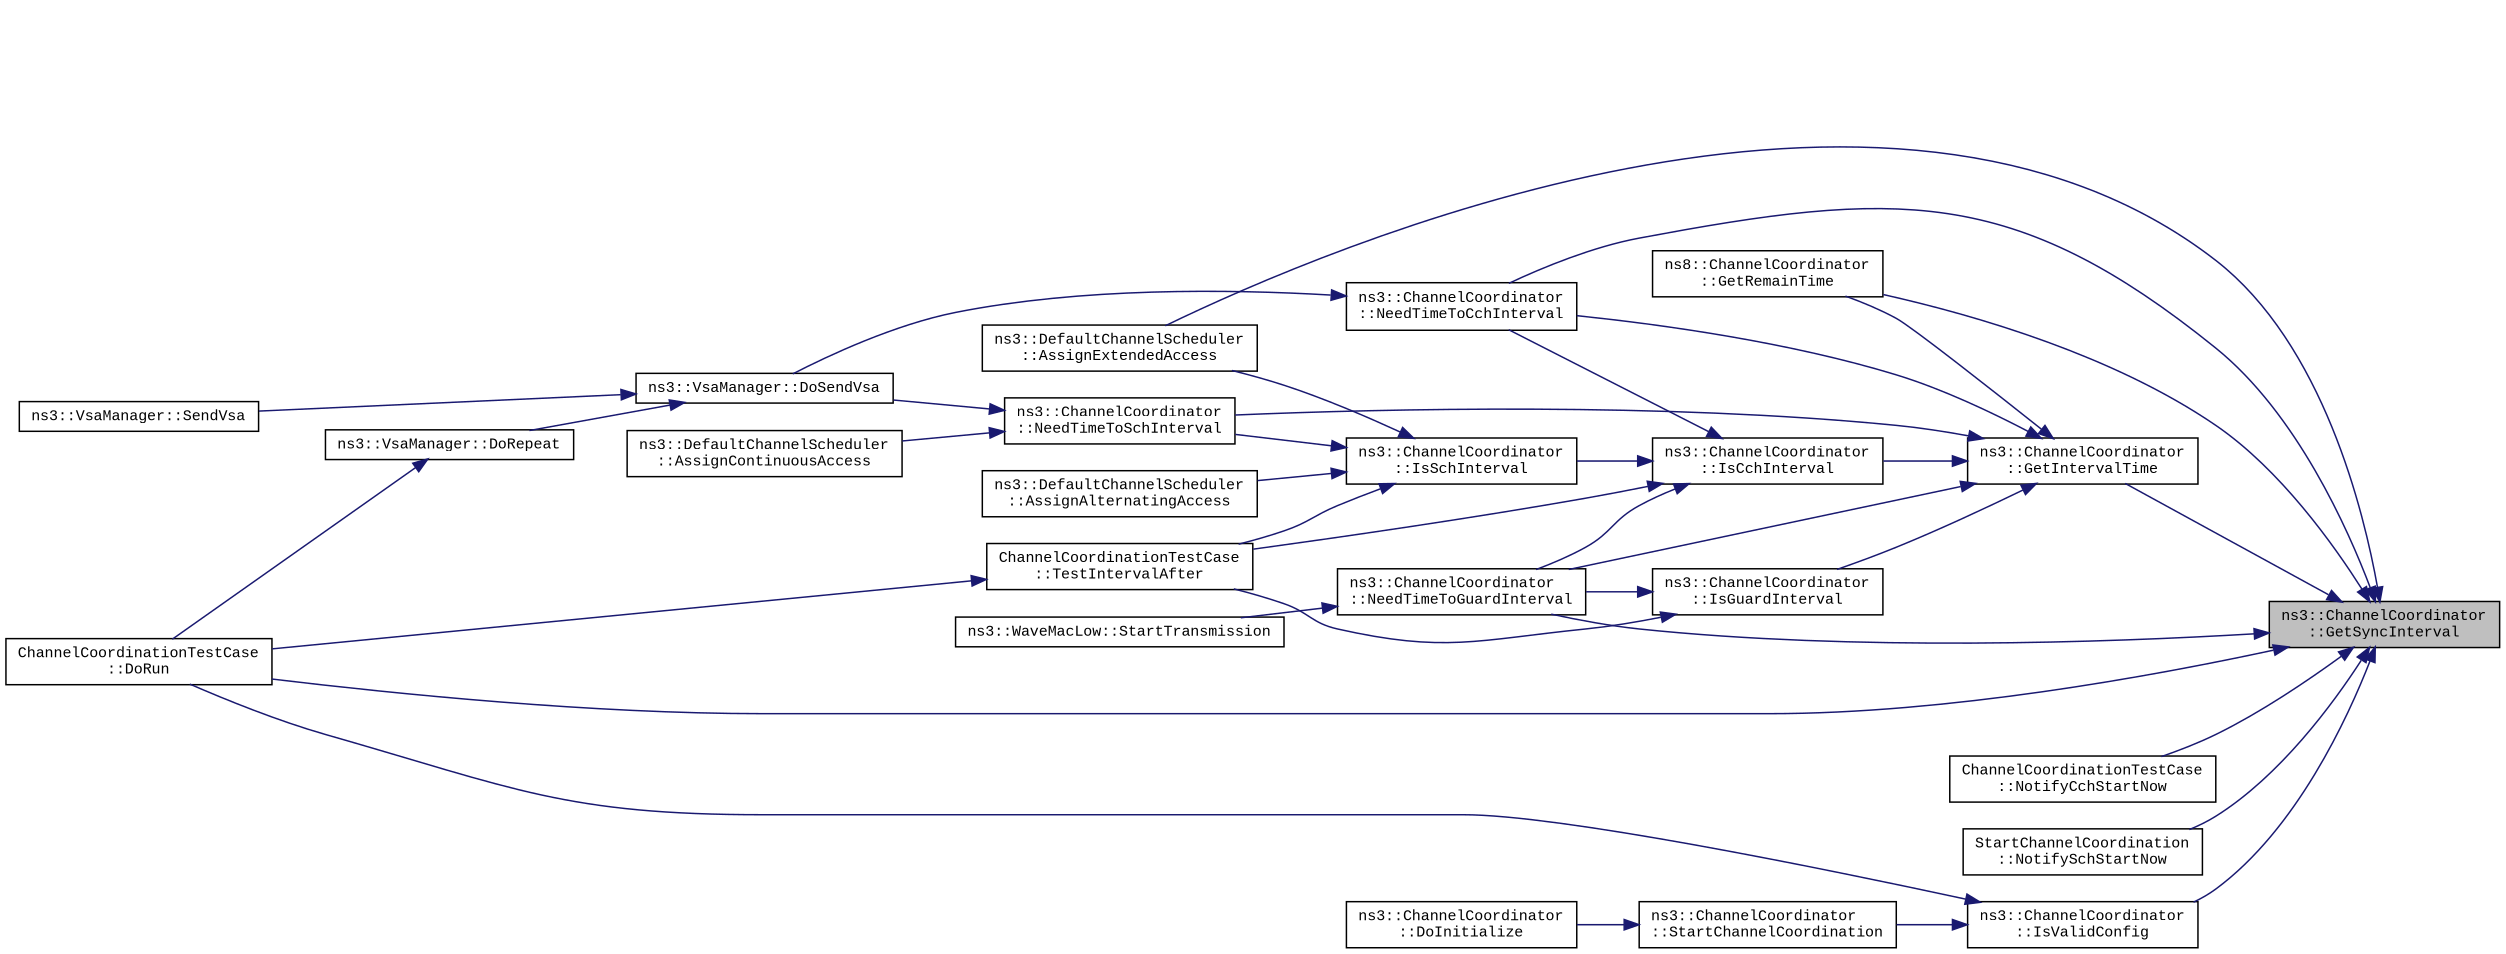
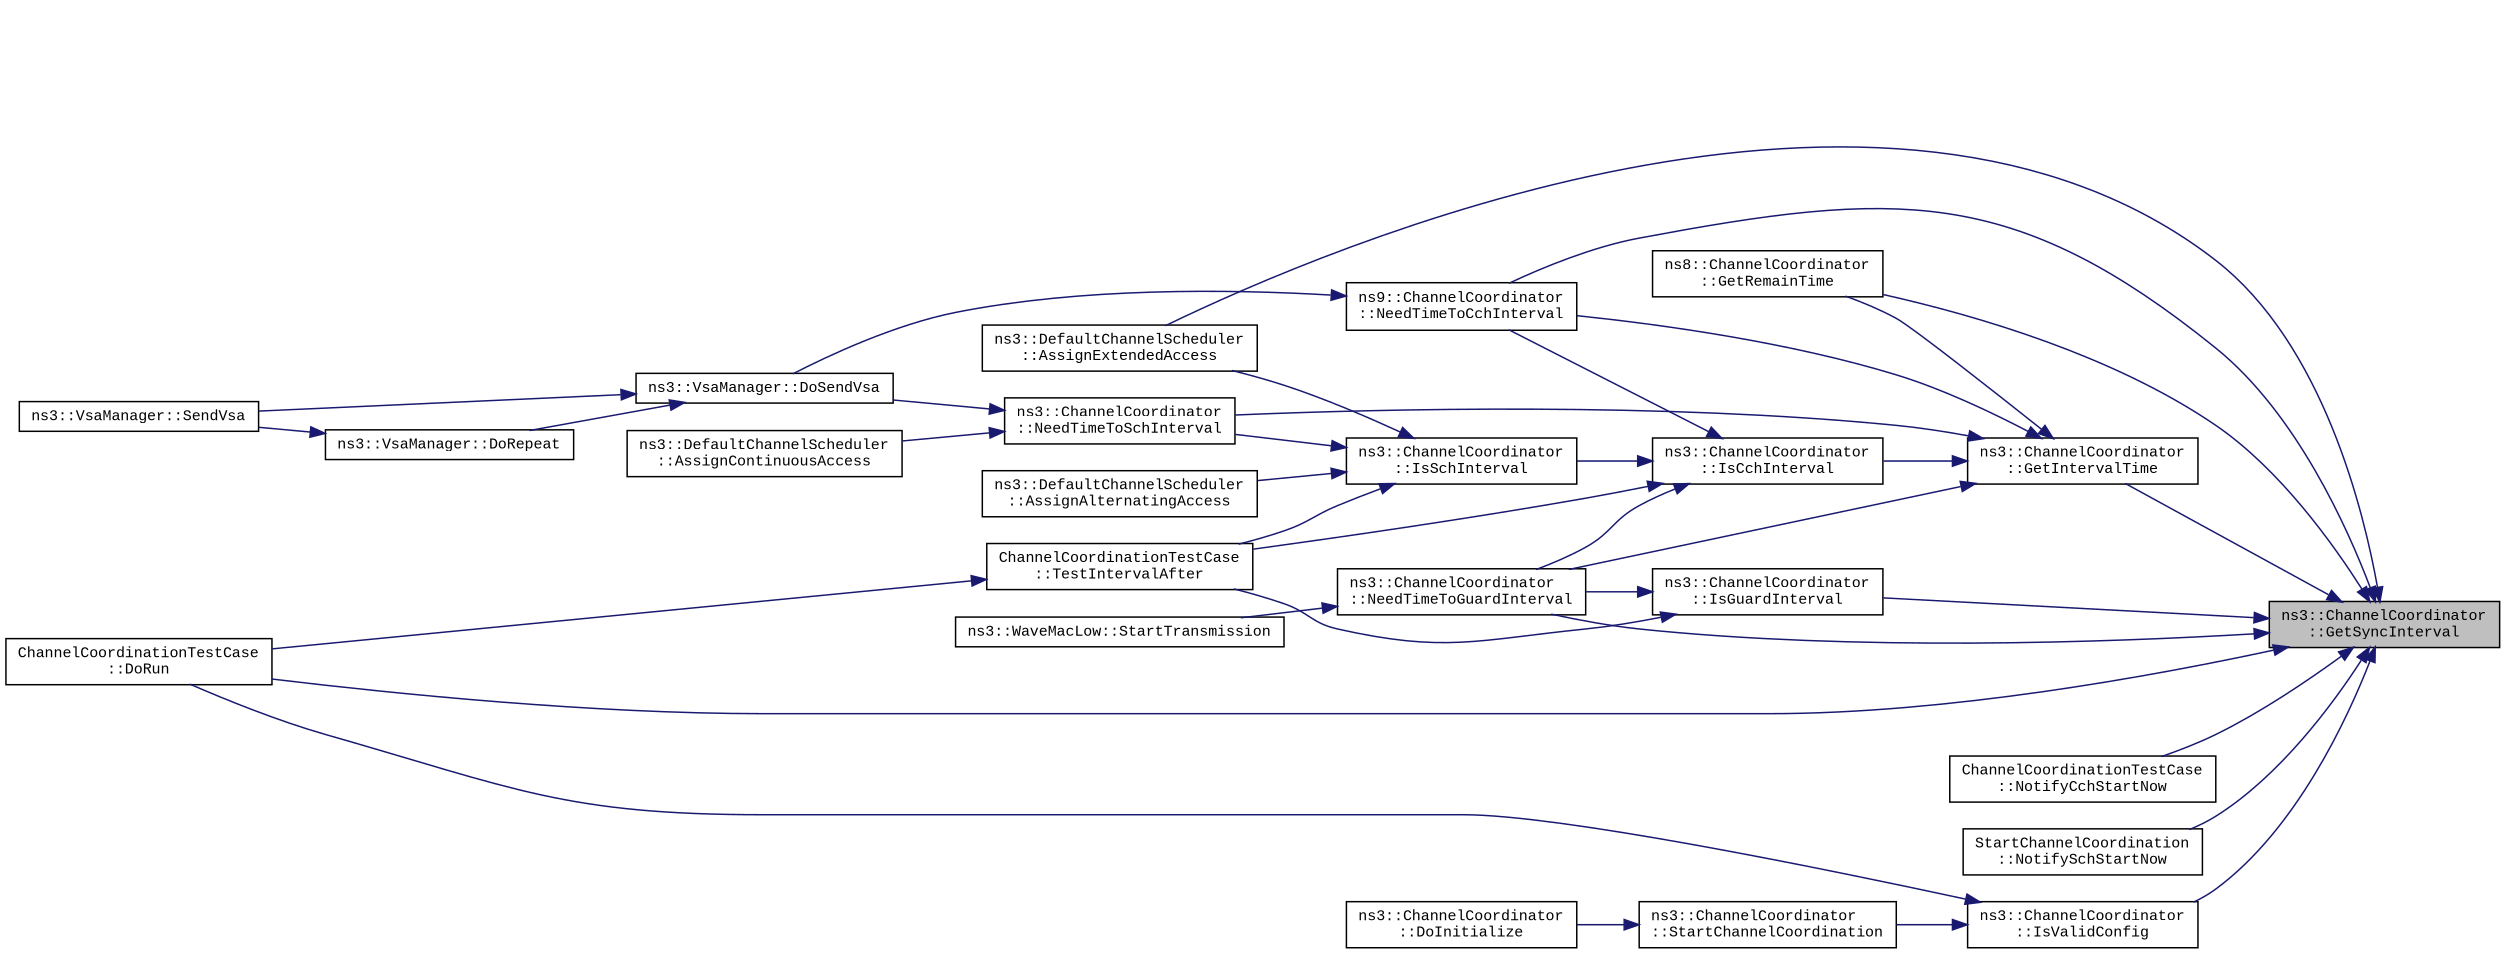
node "ns3::ChannelCoordinator ::NeedTimeToCchInterval": label "ns3::ChannelCoordinator ::NeedTimeToCchInterval" -> "ns9::ChannelCoordinator ::NeedTimeToCchInterval"
edge "ns3::ChannelCoordinator ::IsGuardInterval" -> "ns3::ChannelCoordinator ::GetIntervalTime": now "ns3::ChannelCoordinator ::IsGuardInterval" -> "ns3::ChannelCoordinator ::GetSyncInterval"
edge "ChannelCoordinationTestCase ::DoRun" -> "ns3::VsaManager::DoRepeat": now "ns3::VsaManager::SendVsa" -> "ns3::VsaManager::DoRepeat"
